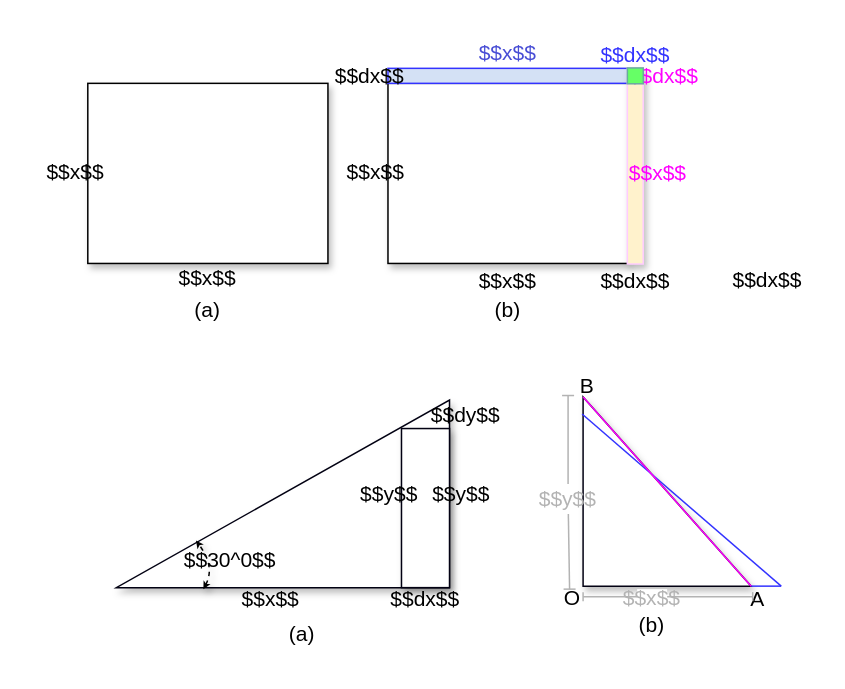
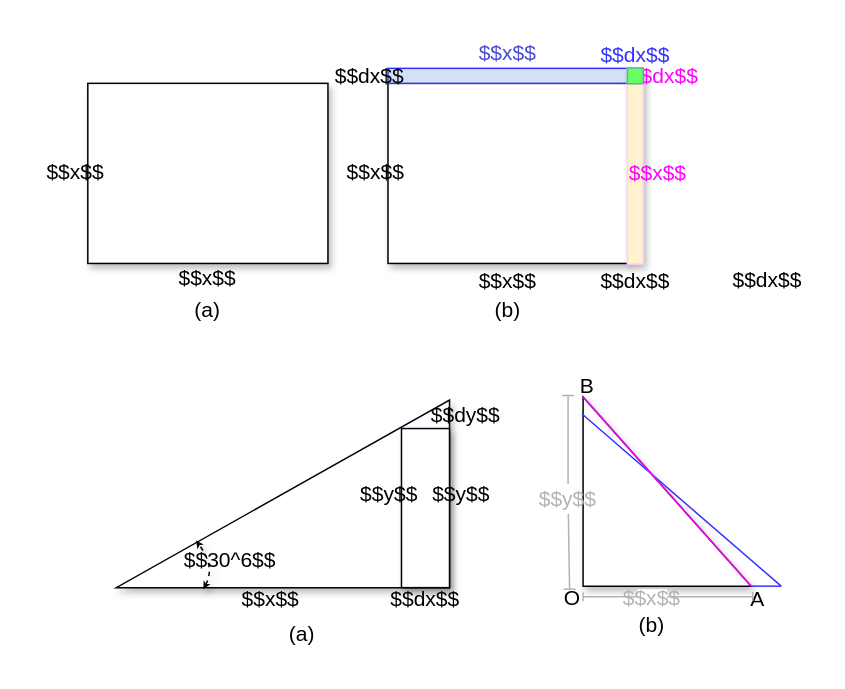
node "$$30^0$$": label "$$30^0$$" -> "$$30^6$$"
